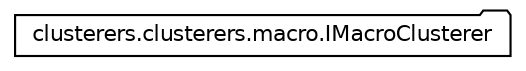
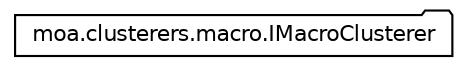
node "clusterers.clusterers.macro.IMacroClusterer": label "clusterers.clusterers.macro.IMacroClusterer" -> "moa.clusterers.macro.IMacroClusterer"
